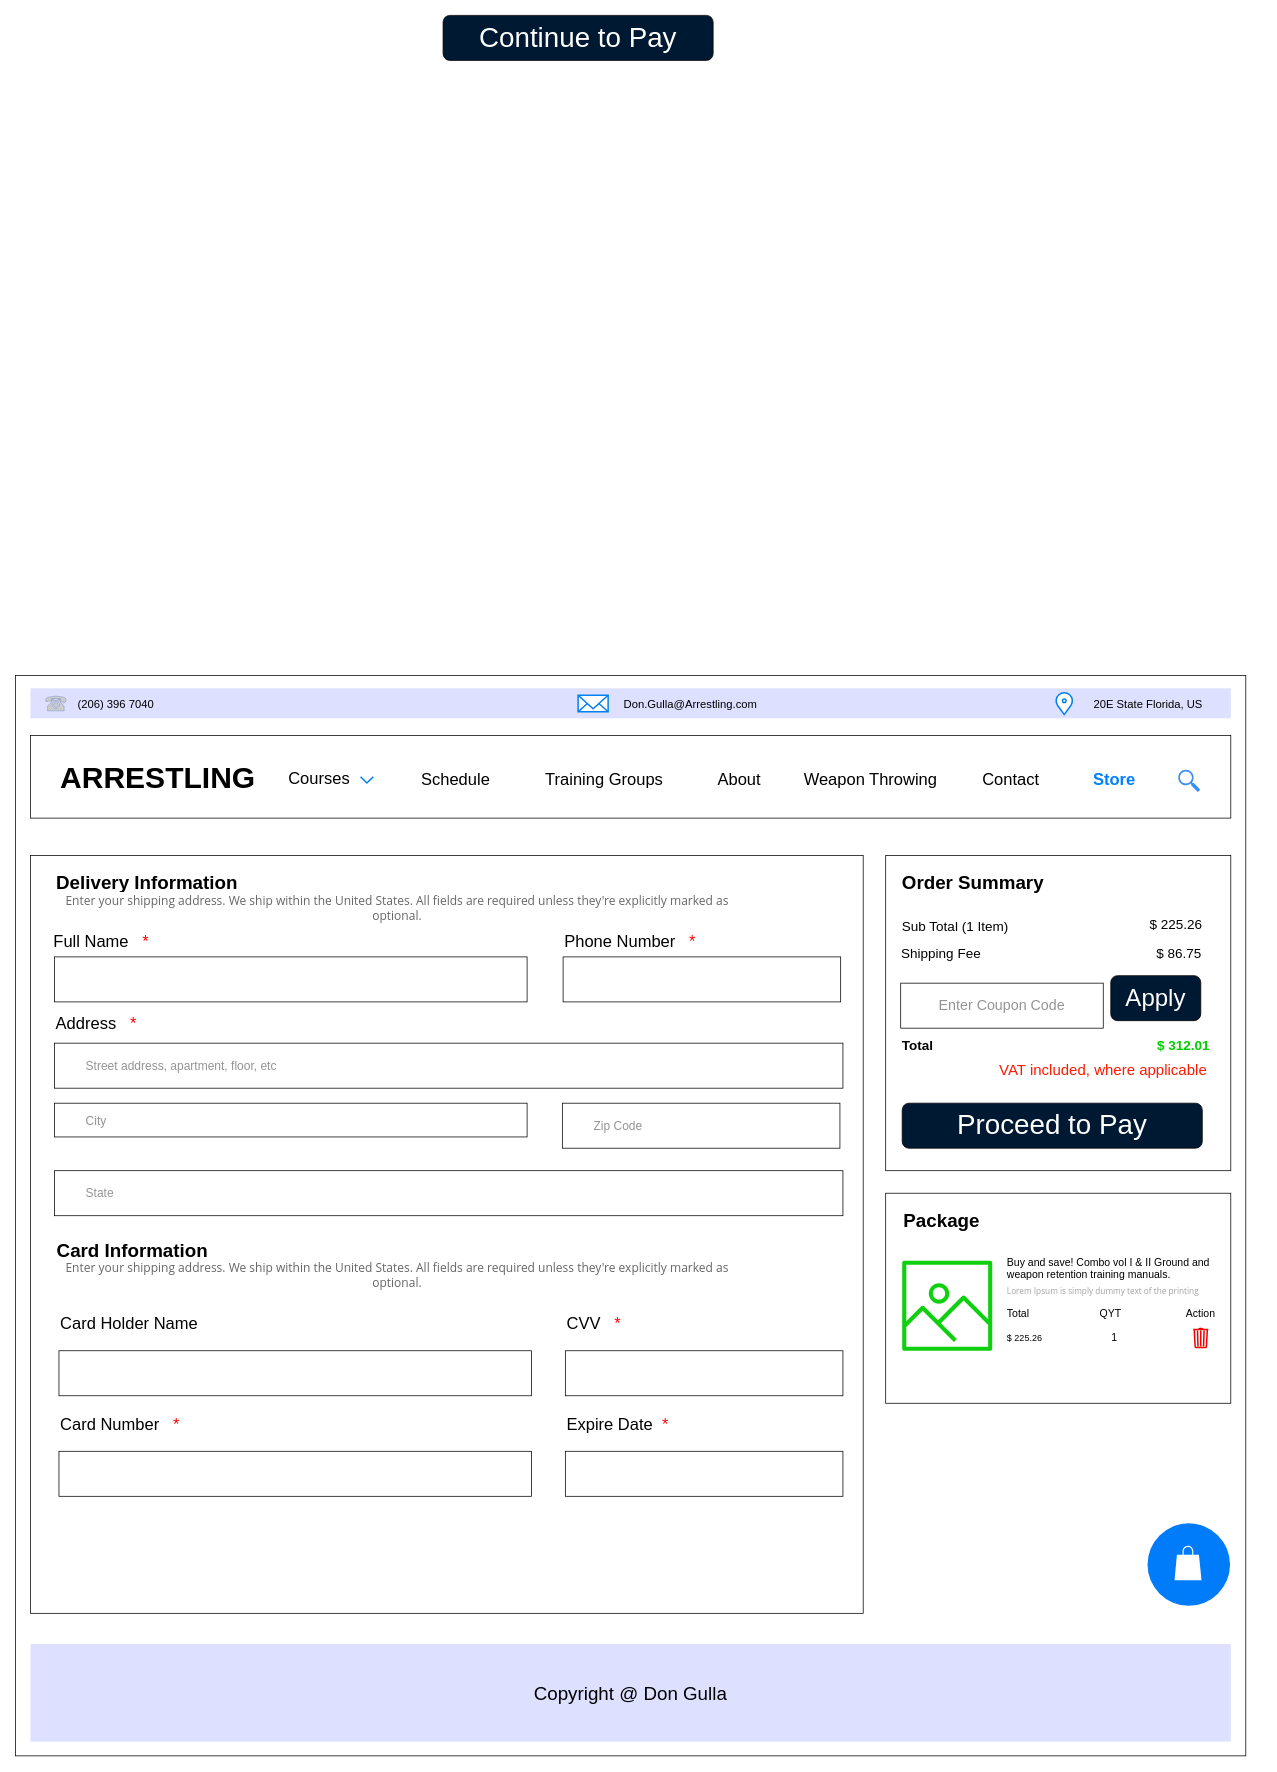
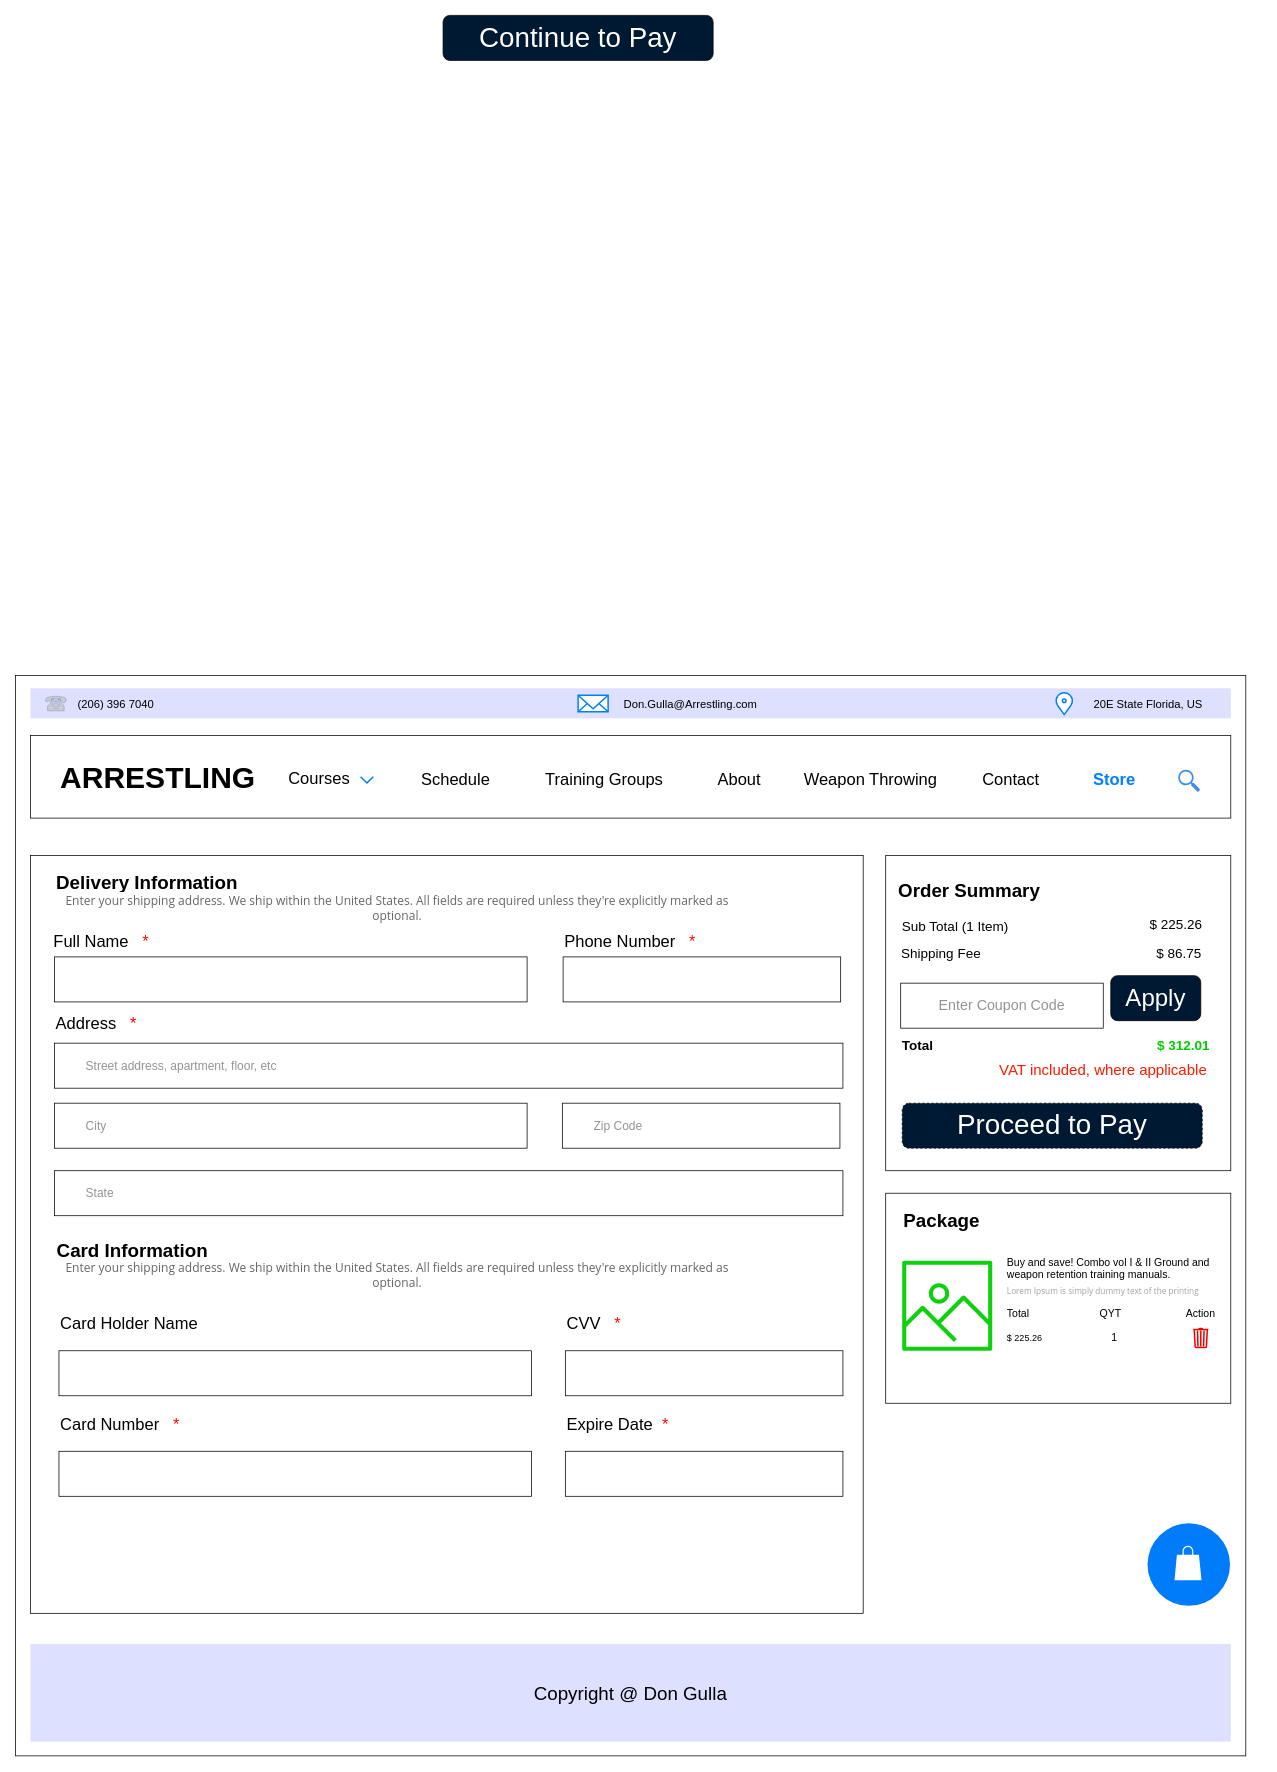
node "Order Summary": moved (998, 882) -> (994, 889)
node "City": size 473x34 -> 473x45
node "Proceed to Pay": style solid -> dashed
